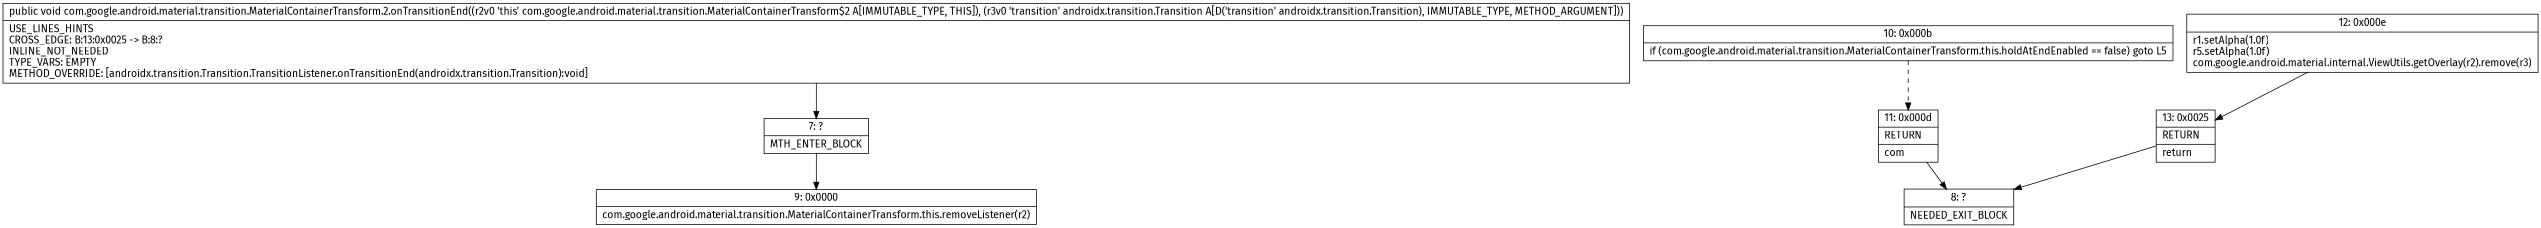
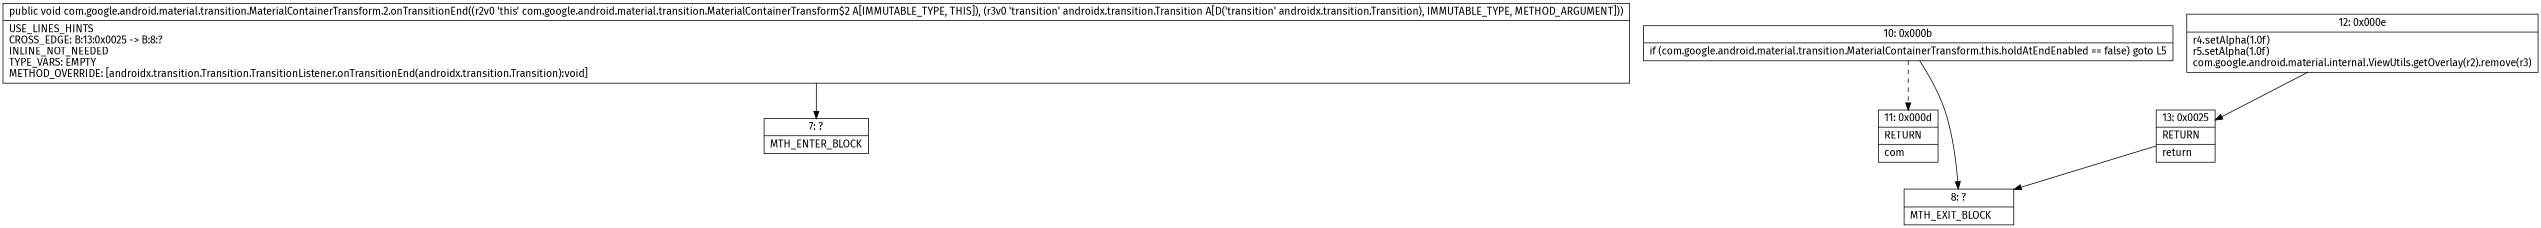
node "12: 0x000e": text "r1.setAlpha(1.0f)" -> "r4.setAlpha(1.0f)"
edge "11: 0x000d" -> "8: ?": now "10: 0x000b" -> "8: ?"
node "9: 0x0000": removed
node "8: ?": text "NEEDED_EXIT_BLOCK" -> "MTH_EXIT_BLOCK"
